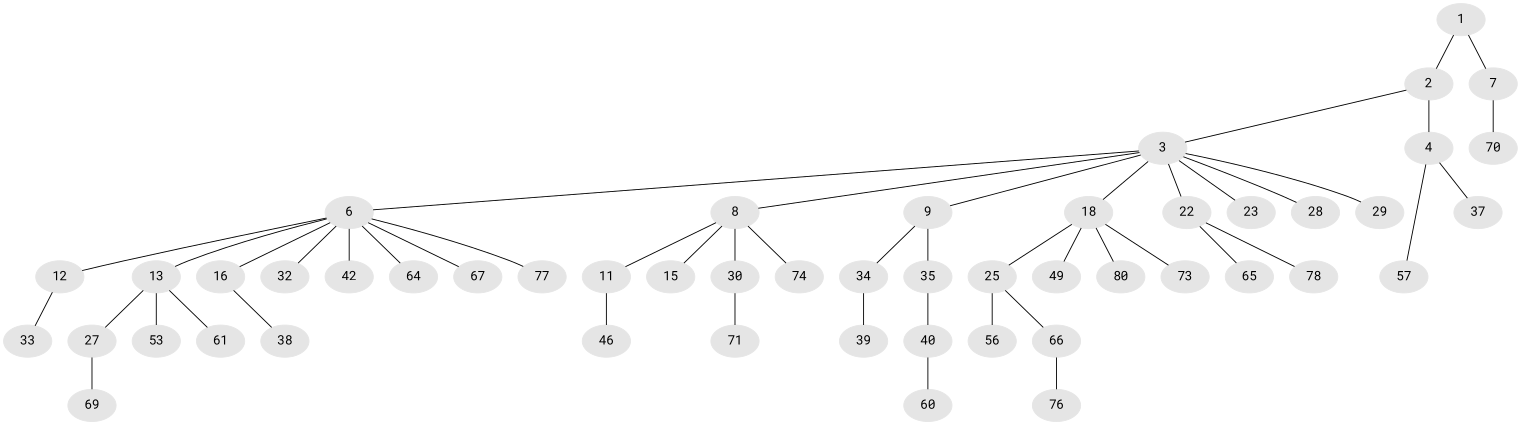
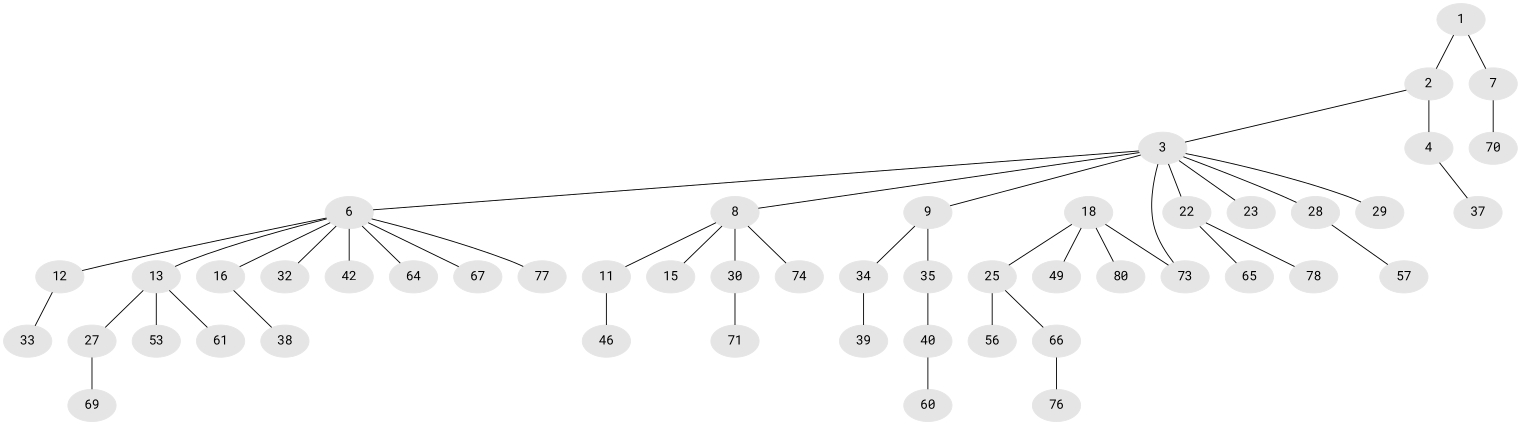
edge "3" -- "18": now "3" -- "73"
edge "4" -- "57": now "28" -- "57"
